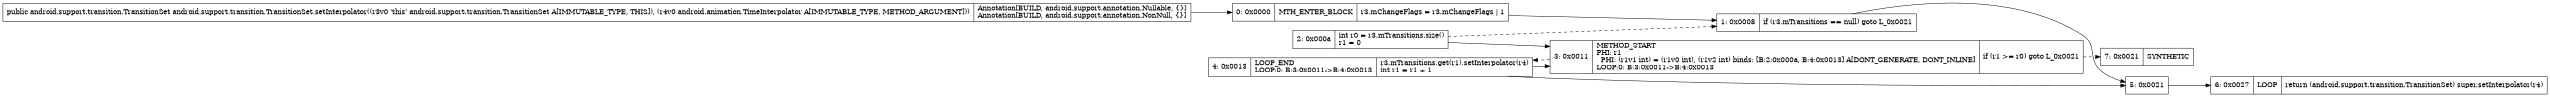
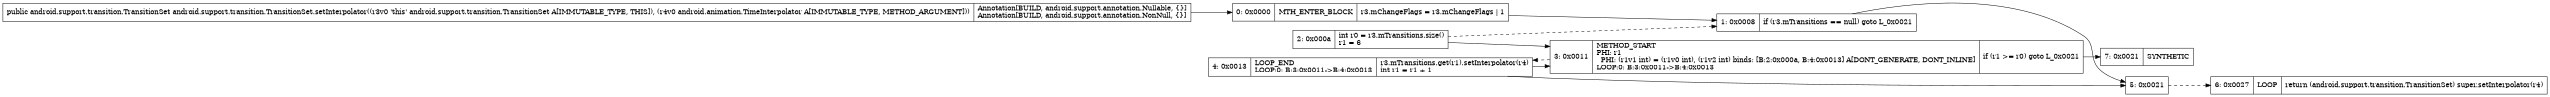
node "2: 0x000a": text "r1 = 0" -> "r1 = 6"
edge "3: 0x0011" -> "7: 0x0021": style dashed -> solid
edge "5: 0x0021" -> "6: 0x0027": style solid -> dashed
